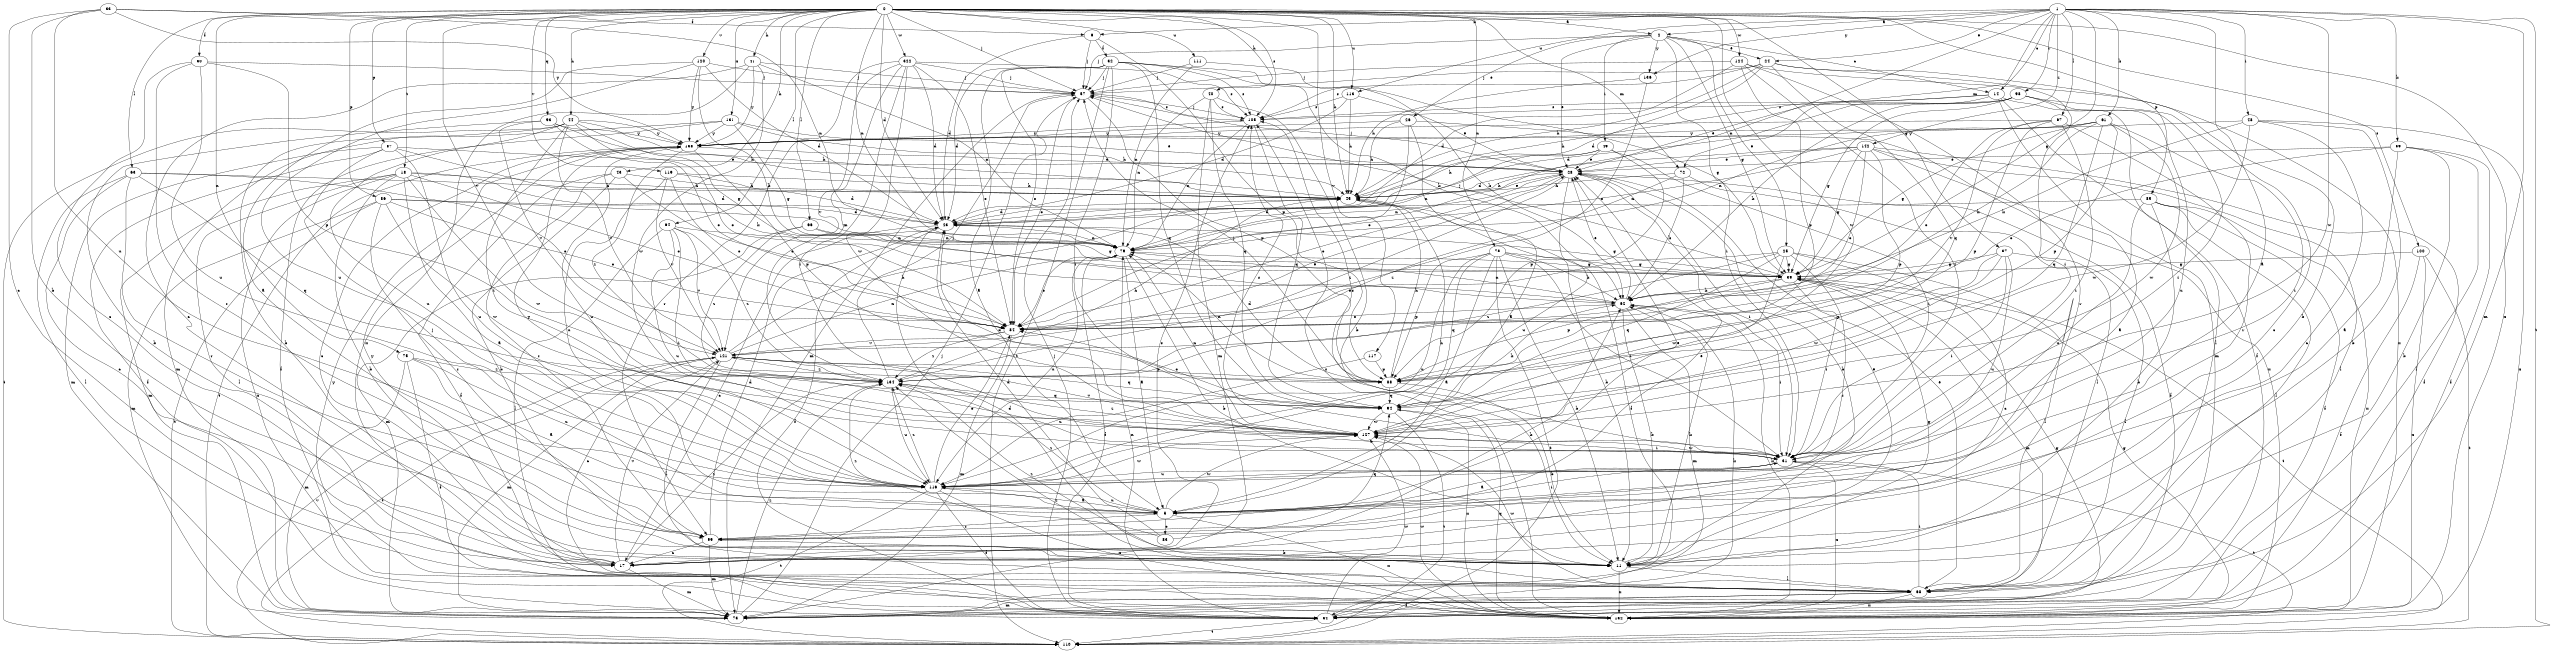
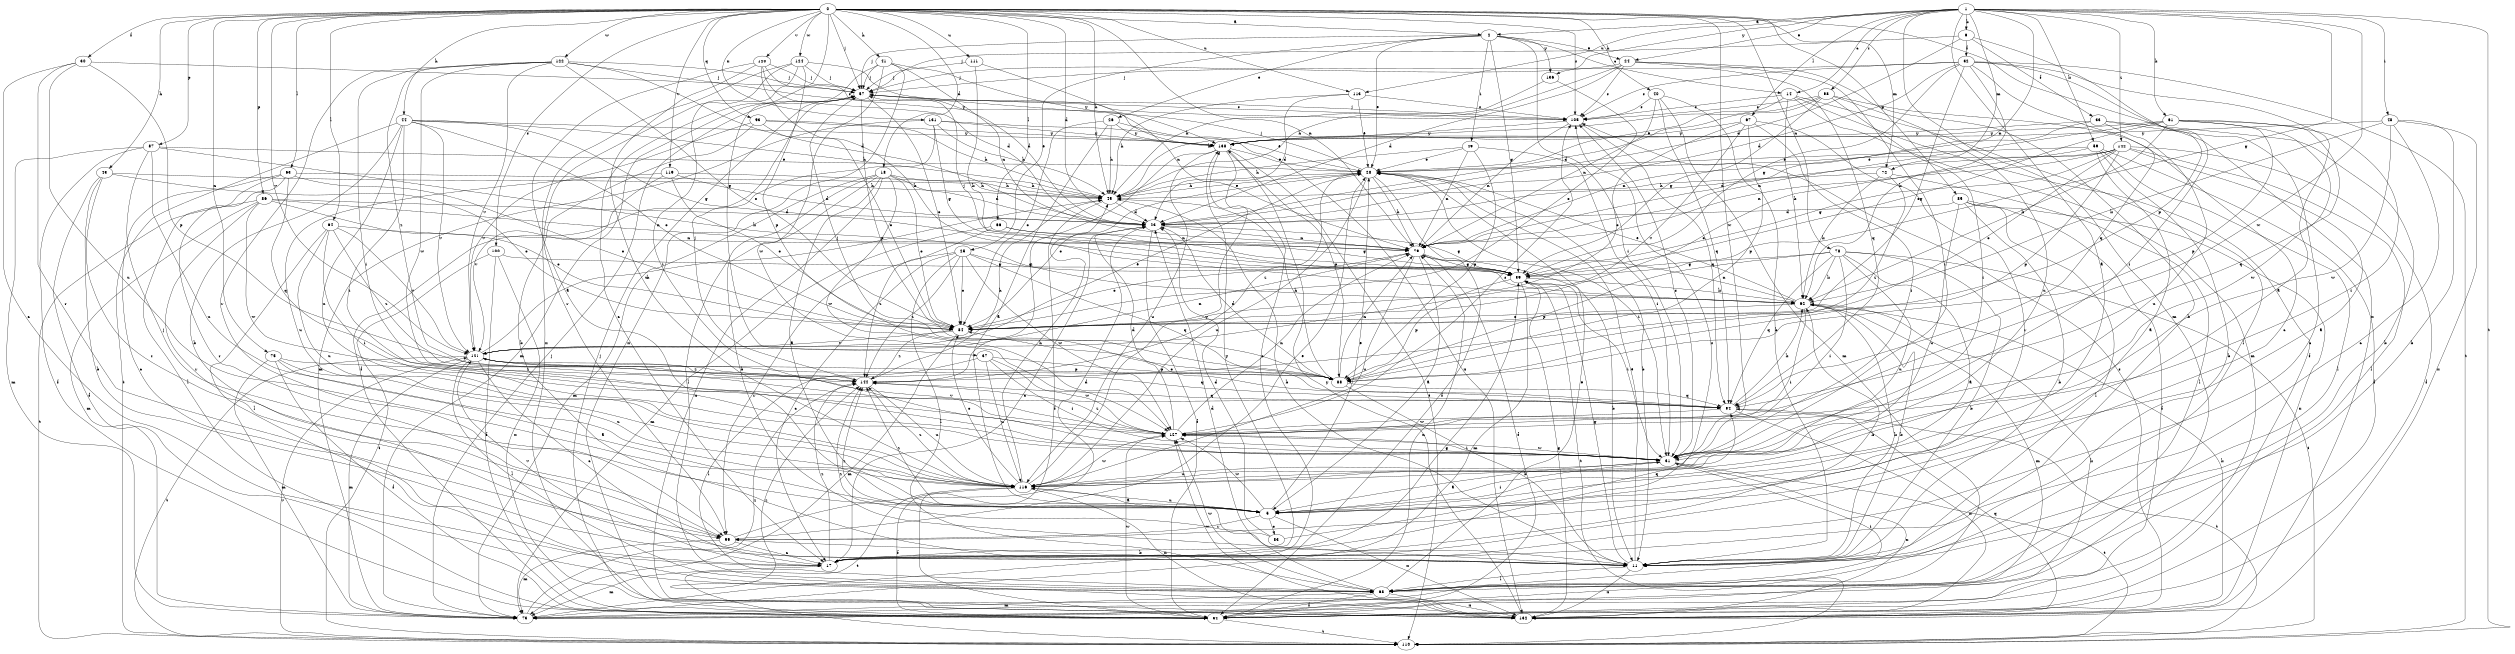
edge "33" -> "6": reversed
node "322": label "322" -> "122"
edge "0" -> "18": label "t" -> "d"
edge "28" -> "79": label "n" -> "h"
edge "37" -> "39": removed, label "g"
node "117": removed
node "134": label "134" -> "144"
